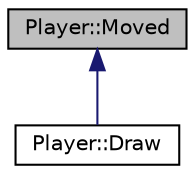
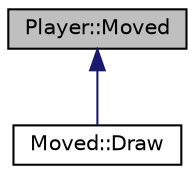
node "Player::Draw": label "Player::Draw" -> "Moved::Draw"
